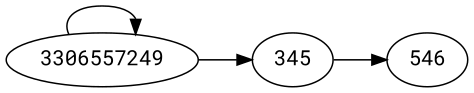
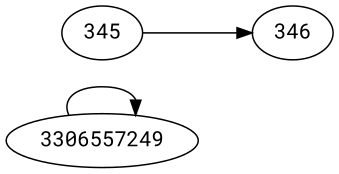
edge "3306557249" -> "345": removed
node "546": label "546" -> "346"
